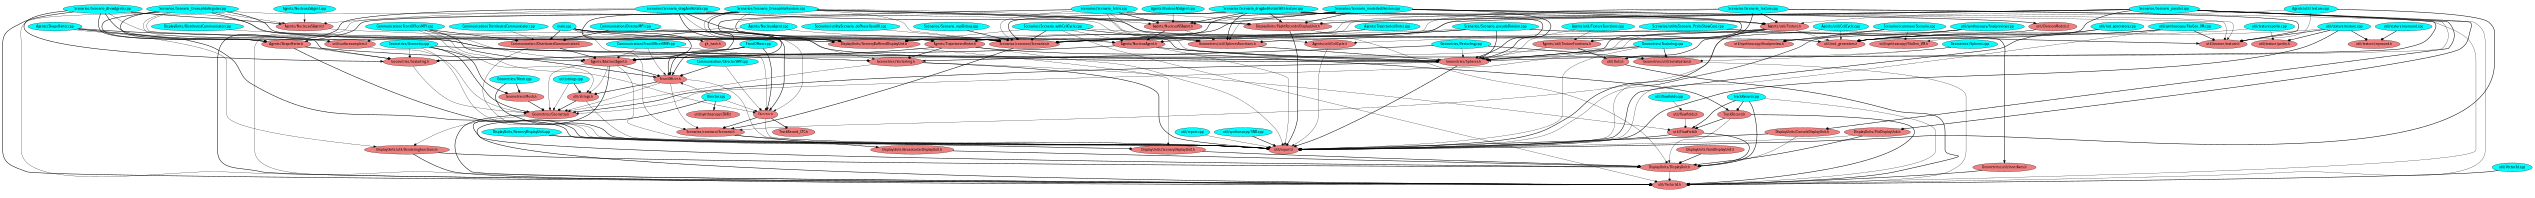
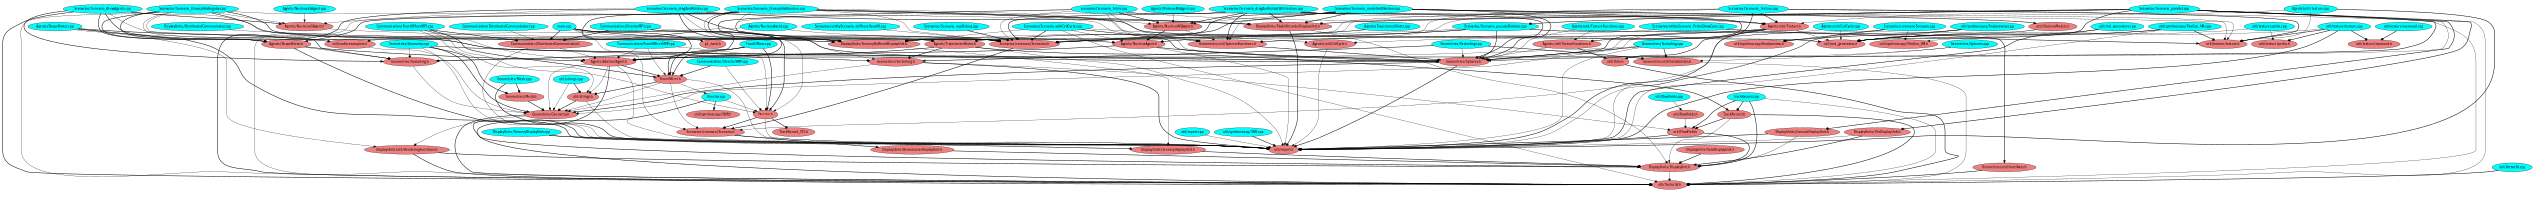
edge "Scenarios/Scenario_parallel.cpp" -> "Scenarios/common/Scenarios.h": now "Scenarios/Scenario_parallel.cpp" -> "Scenarios/Scenario_pseudoDivision.cpp"
edge "Communication/DistributedCommunicator.h" -> "Agents/AbstractAgent.h": style bold -> solid
edge "Director.cpp" -> "FrontOfficer.h": reversed
